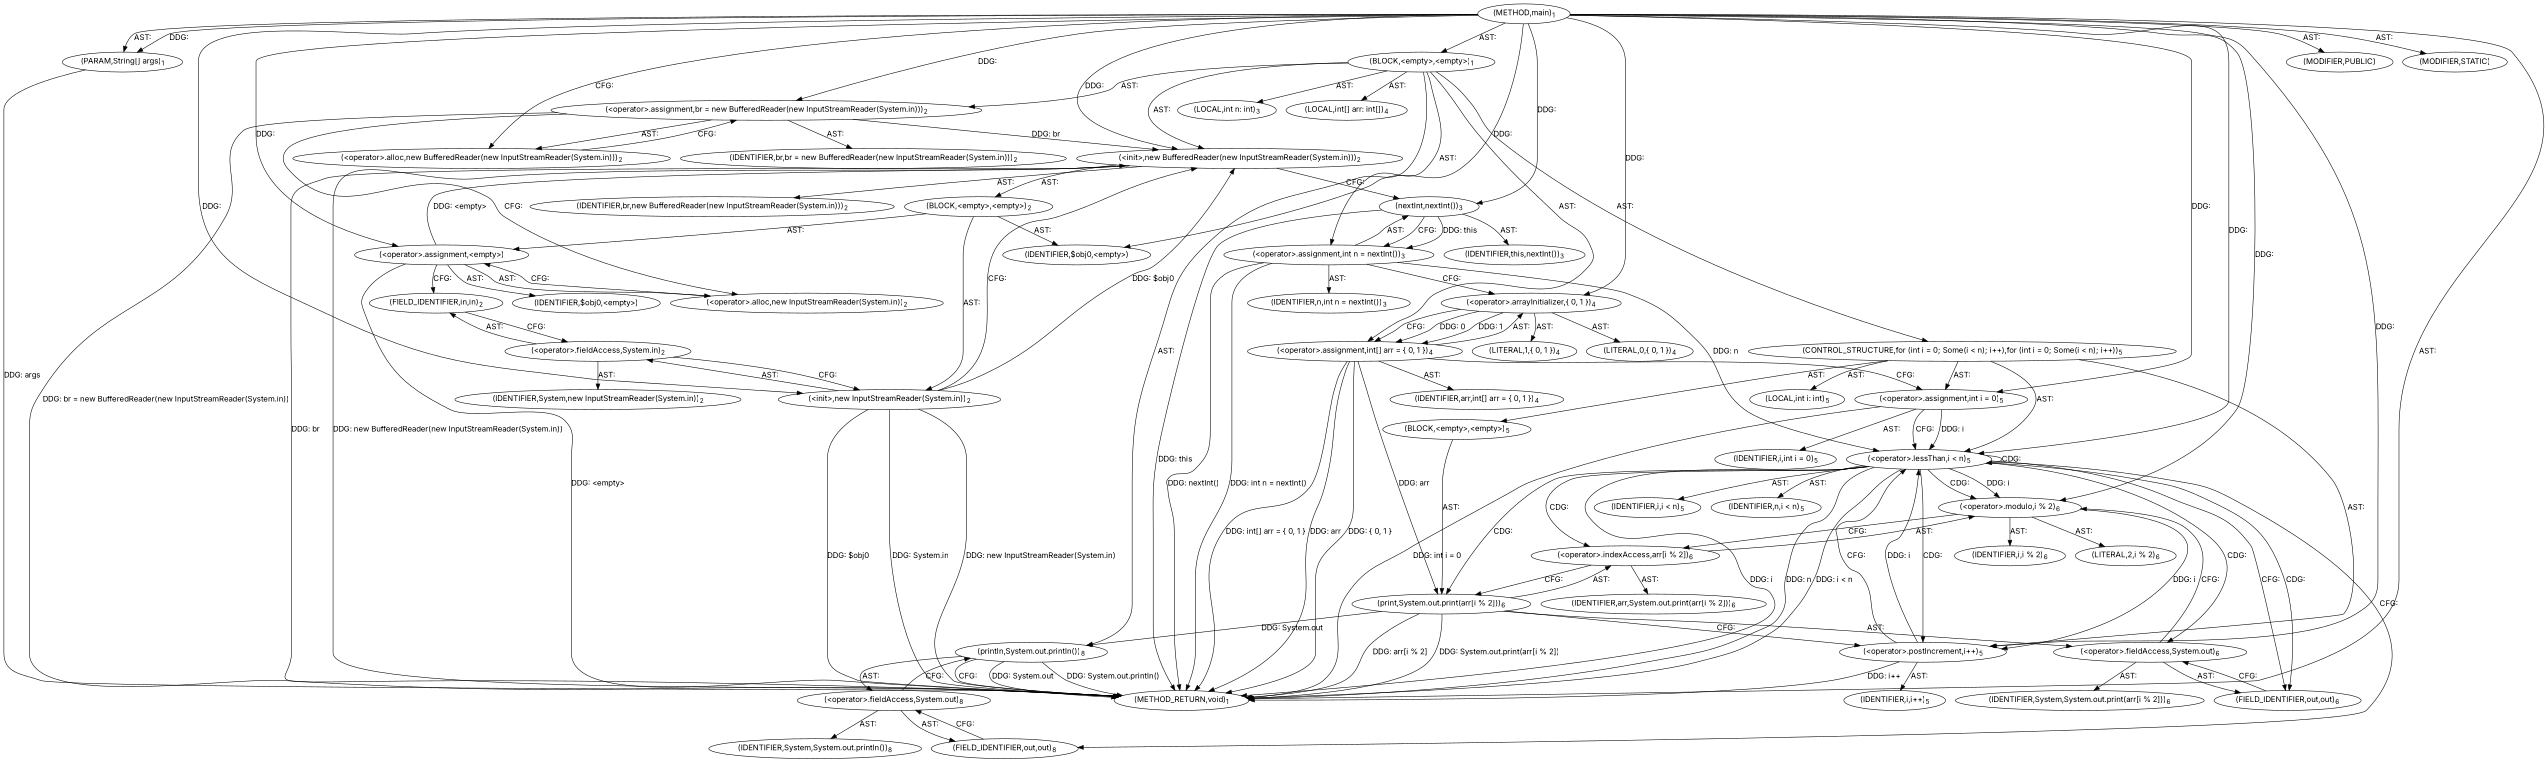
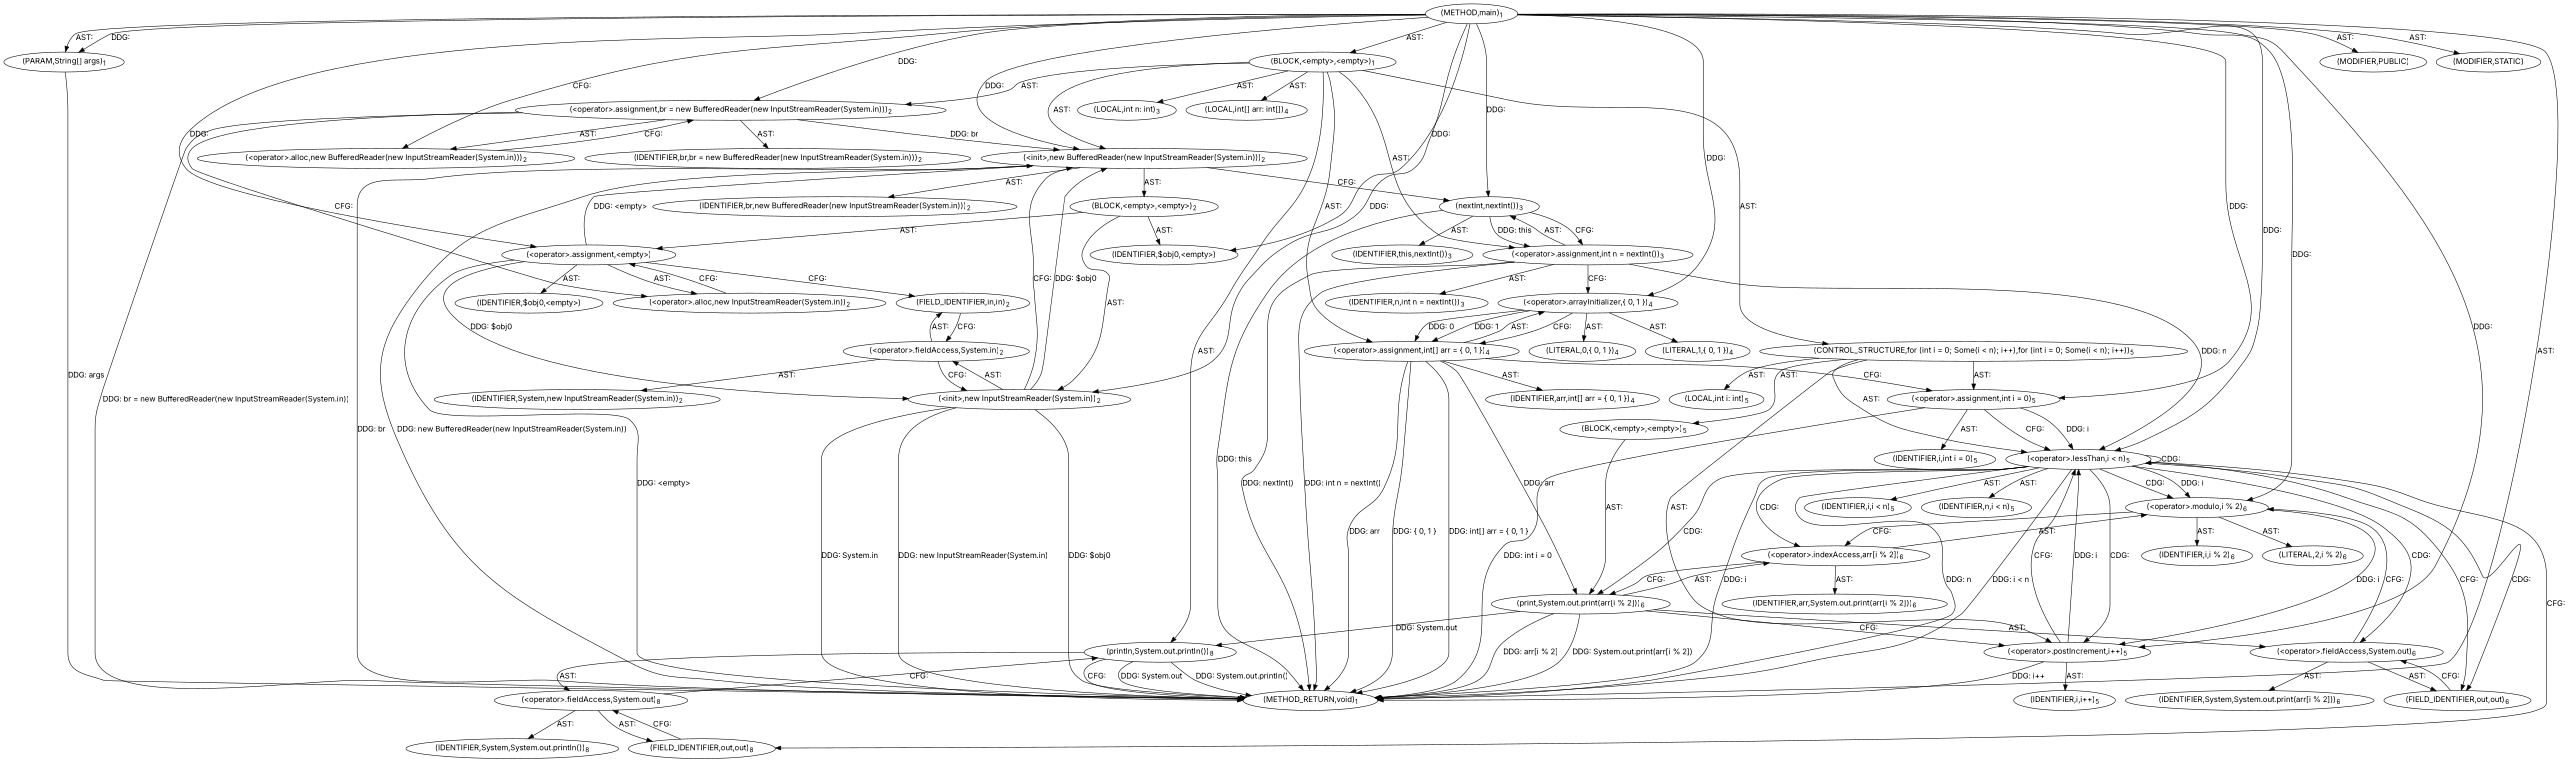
edge "(<operator>.assignment,<empty>)" -> "(<init>,new InputStreamReader(System.in))": added, label "DDG: $obj0"
